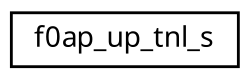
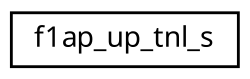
node "f0ap_up_tnl_s": label "f0ap_up_tnl_s" -> "f1ap_up_tnl_s"
